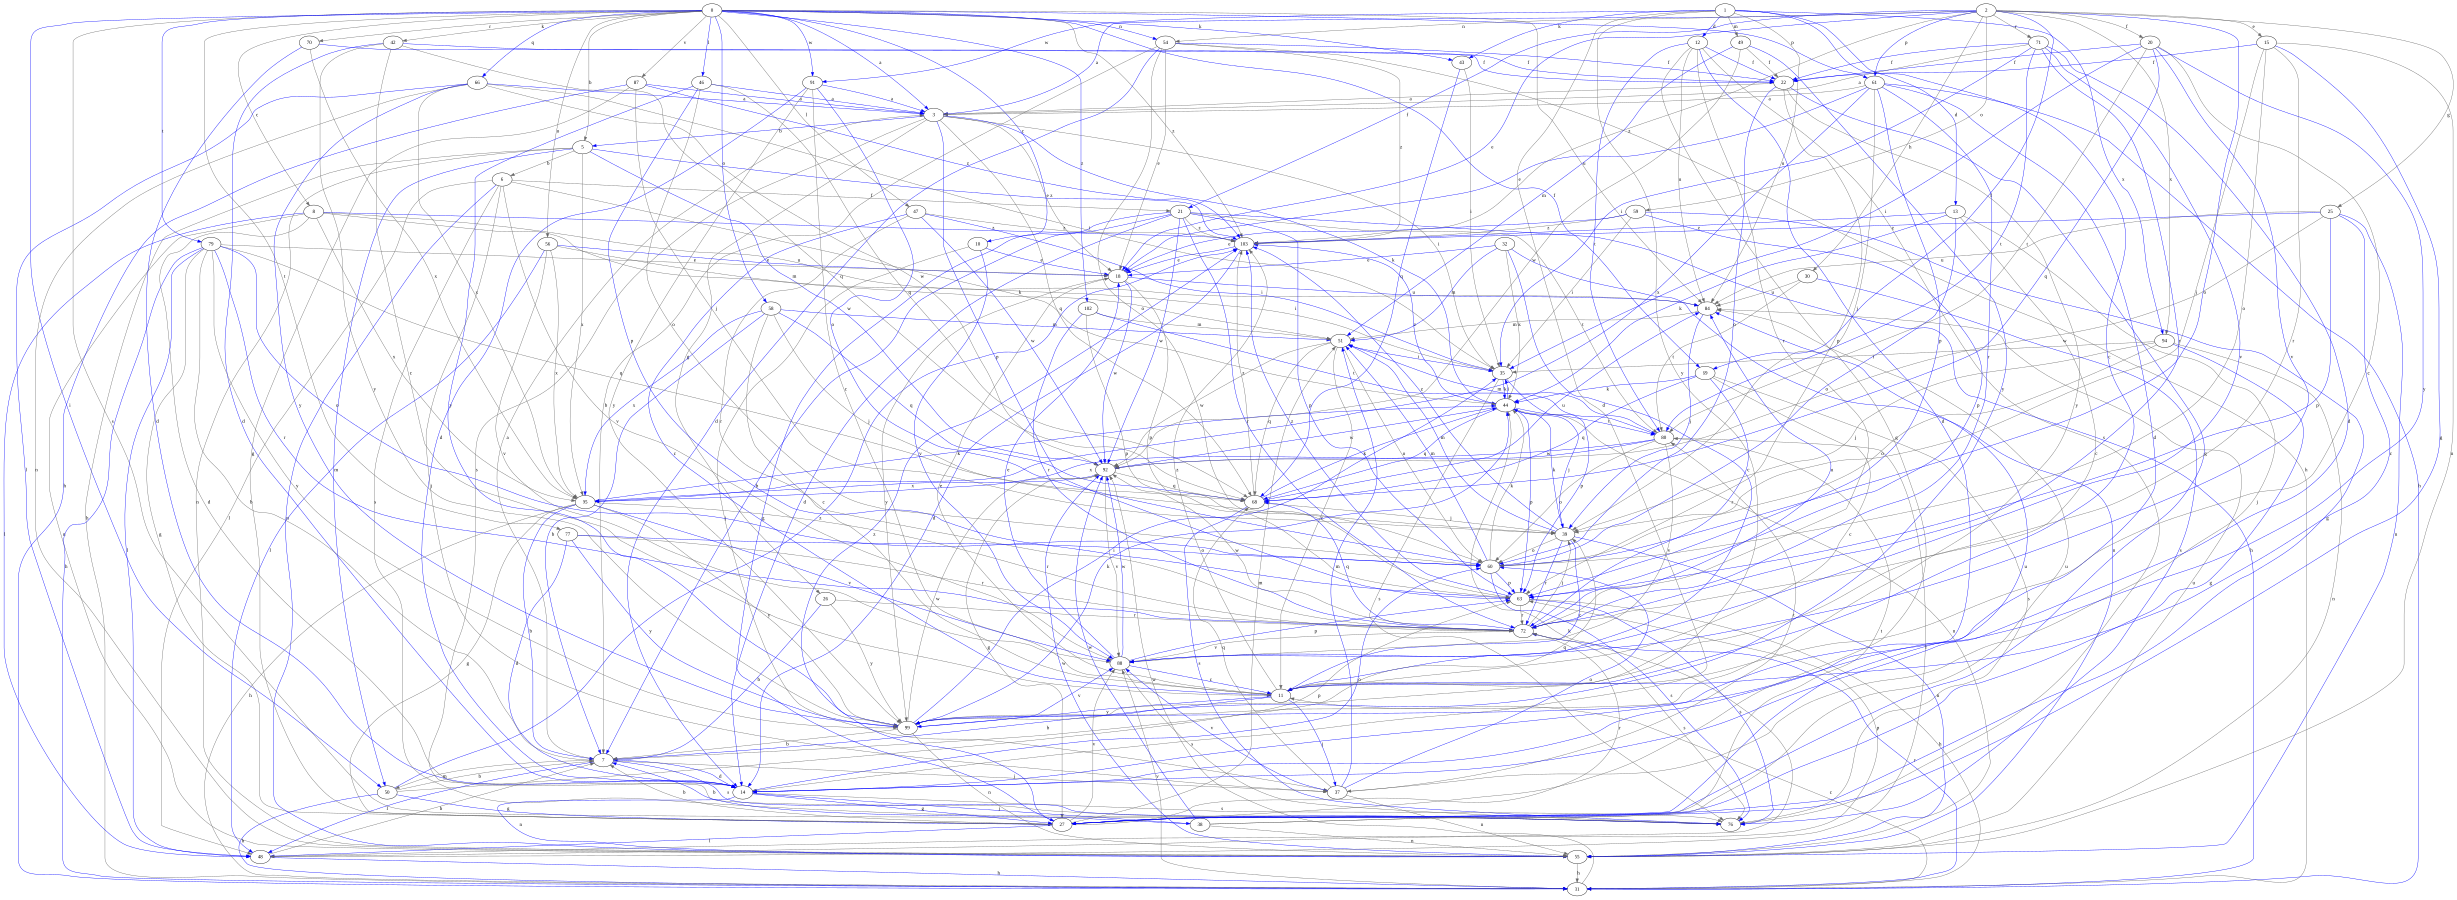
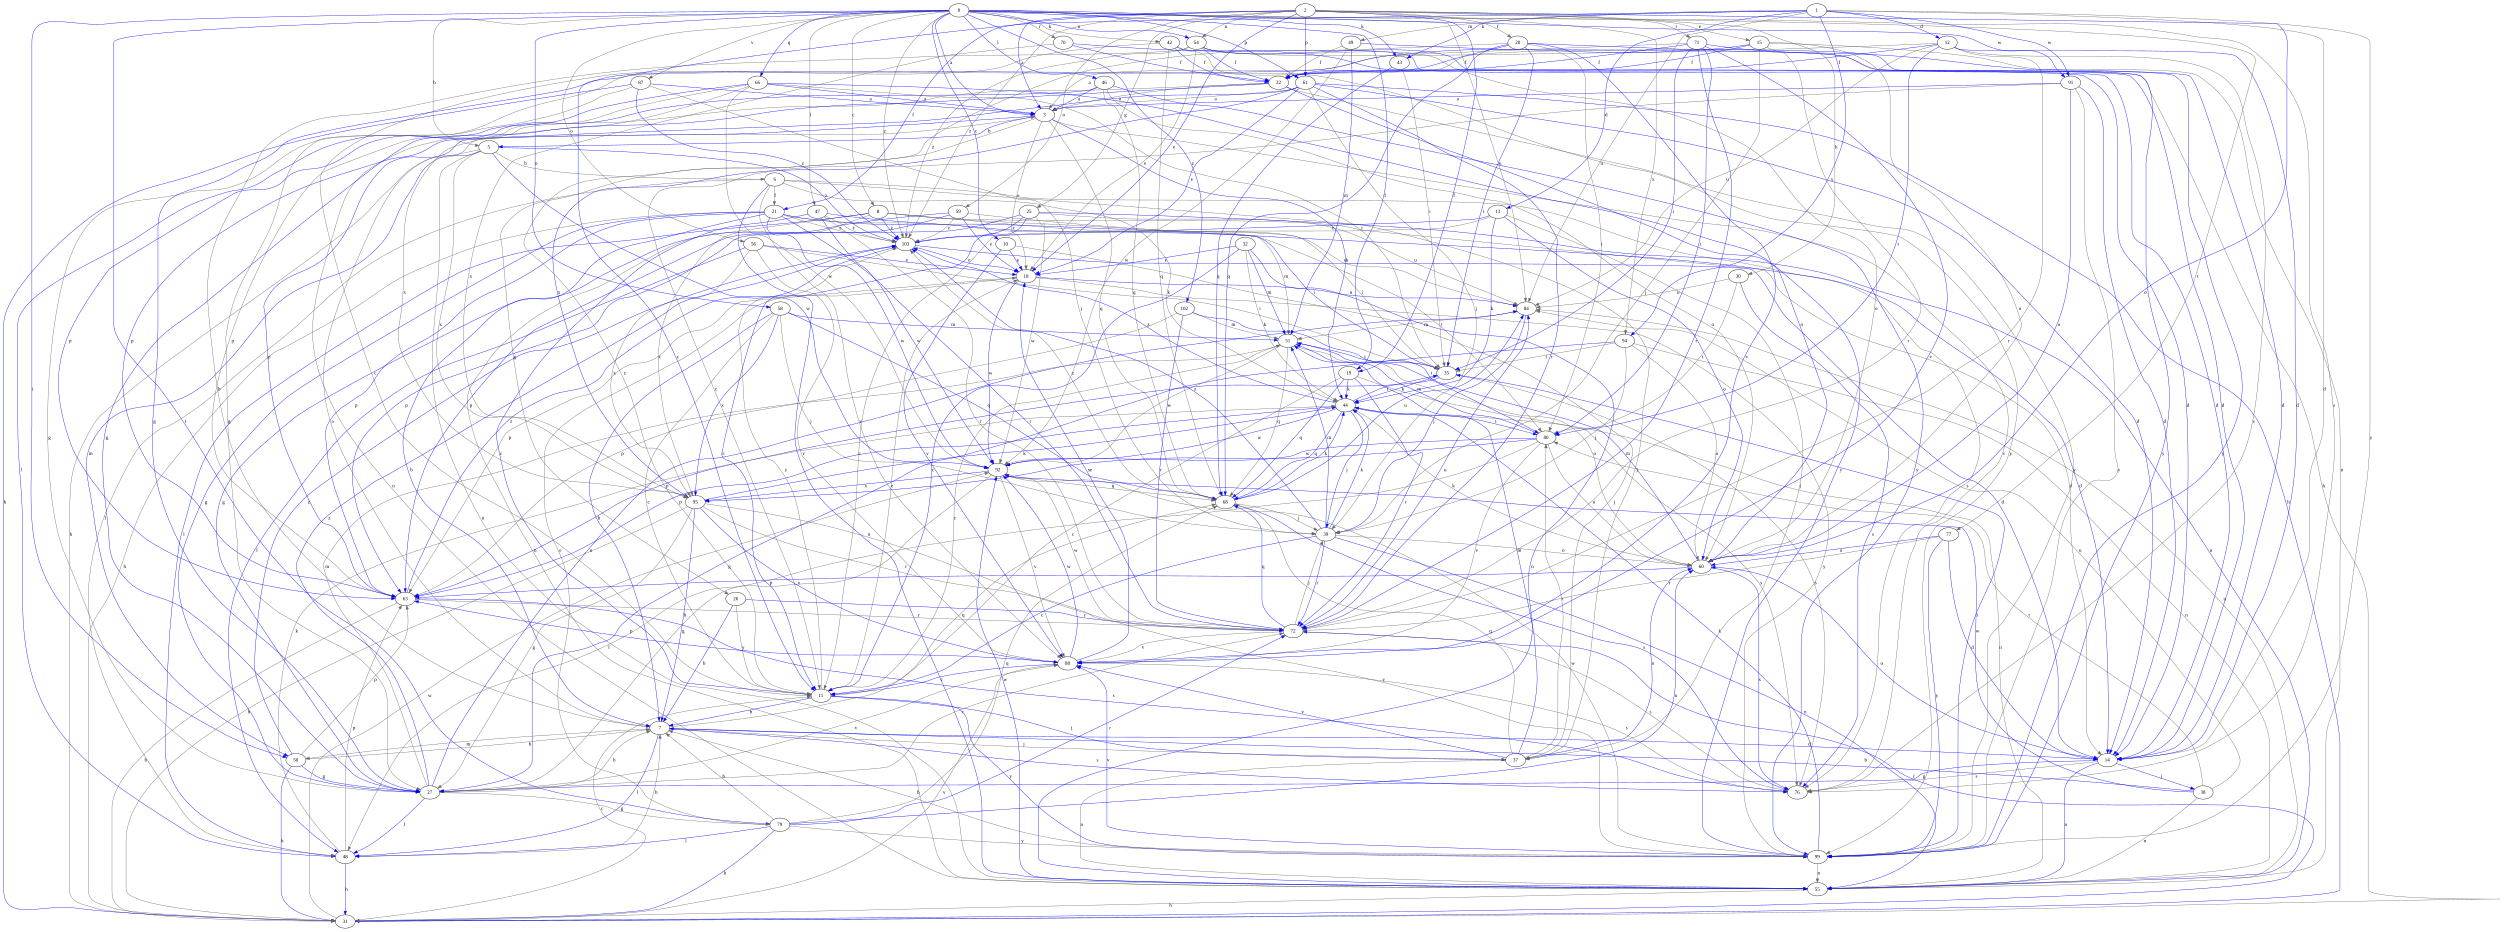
edge "3" -> "35": removed, label "i"
node "69": label "69" -> "19"
edge "21" -> "31": color blue -> gray40
edge "26" -> "72": color gray40 -> blue
edge "26" -> "99": now "26" -> "11"
edge "7" -> "39": now "7" -> "68"
edge "79" -> "27": reversed
